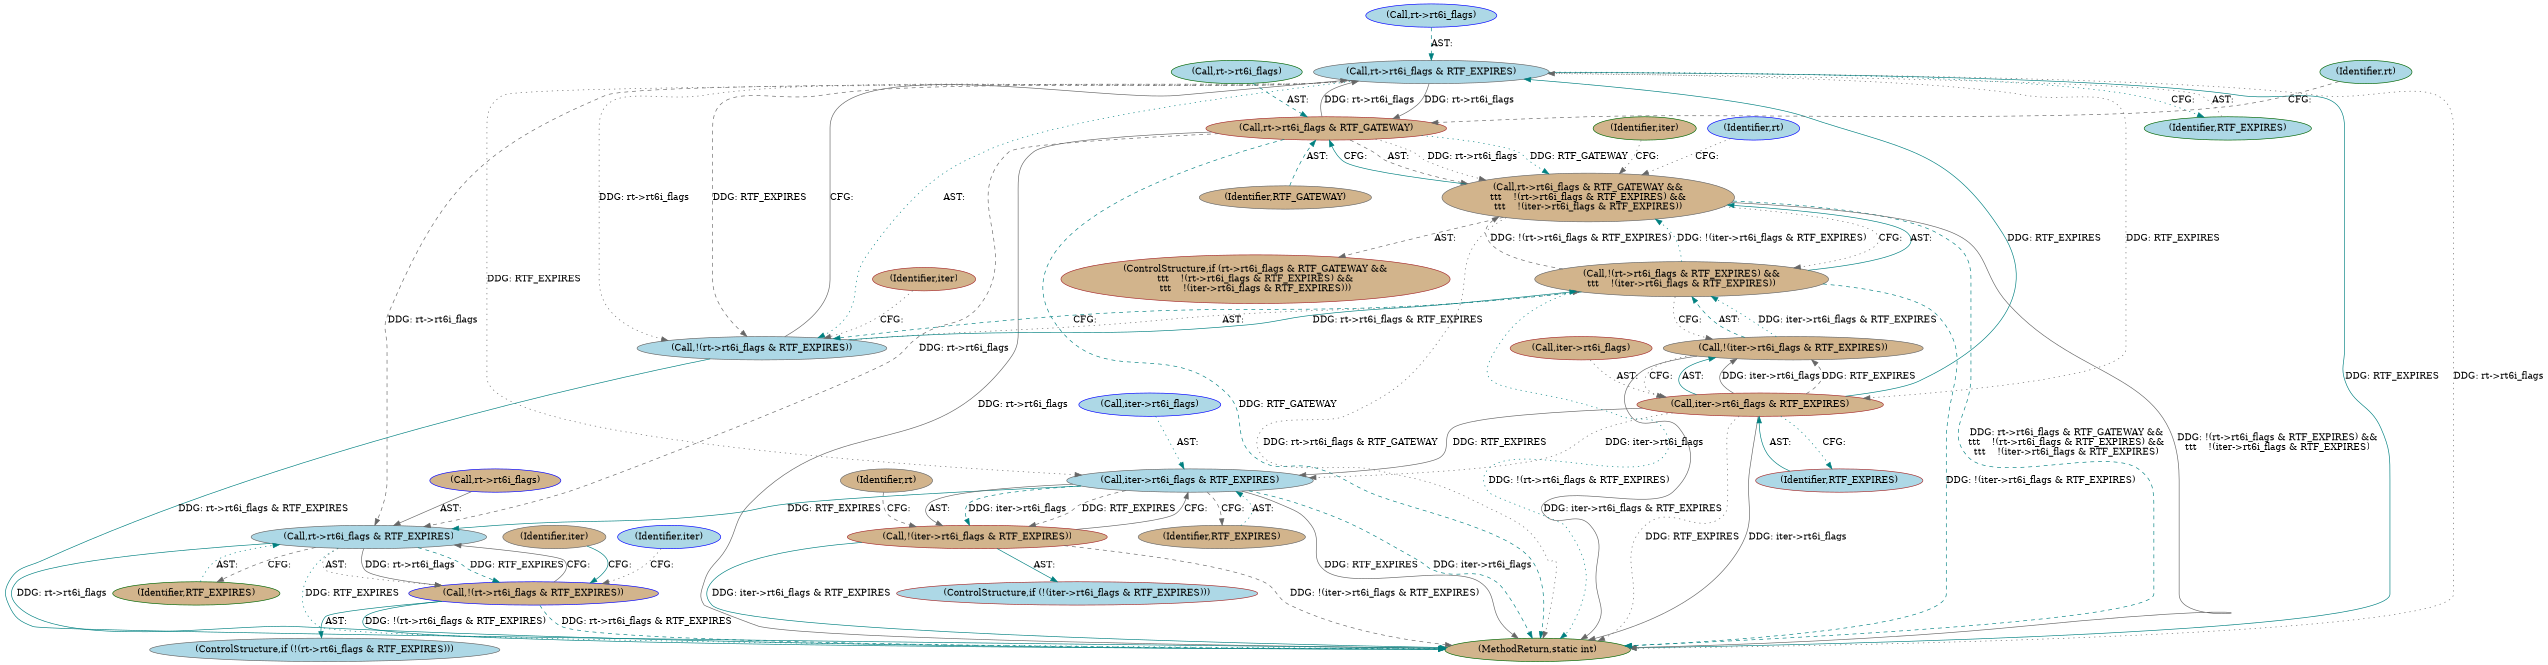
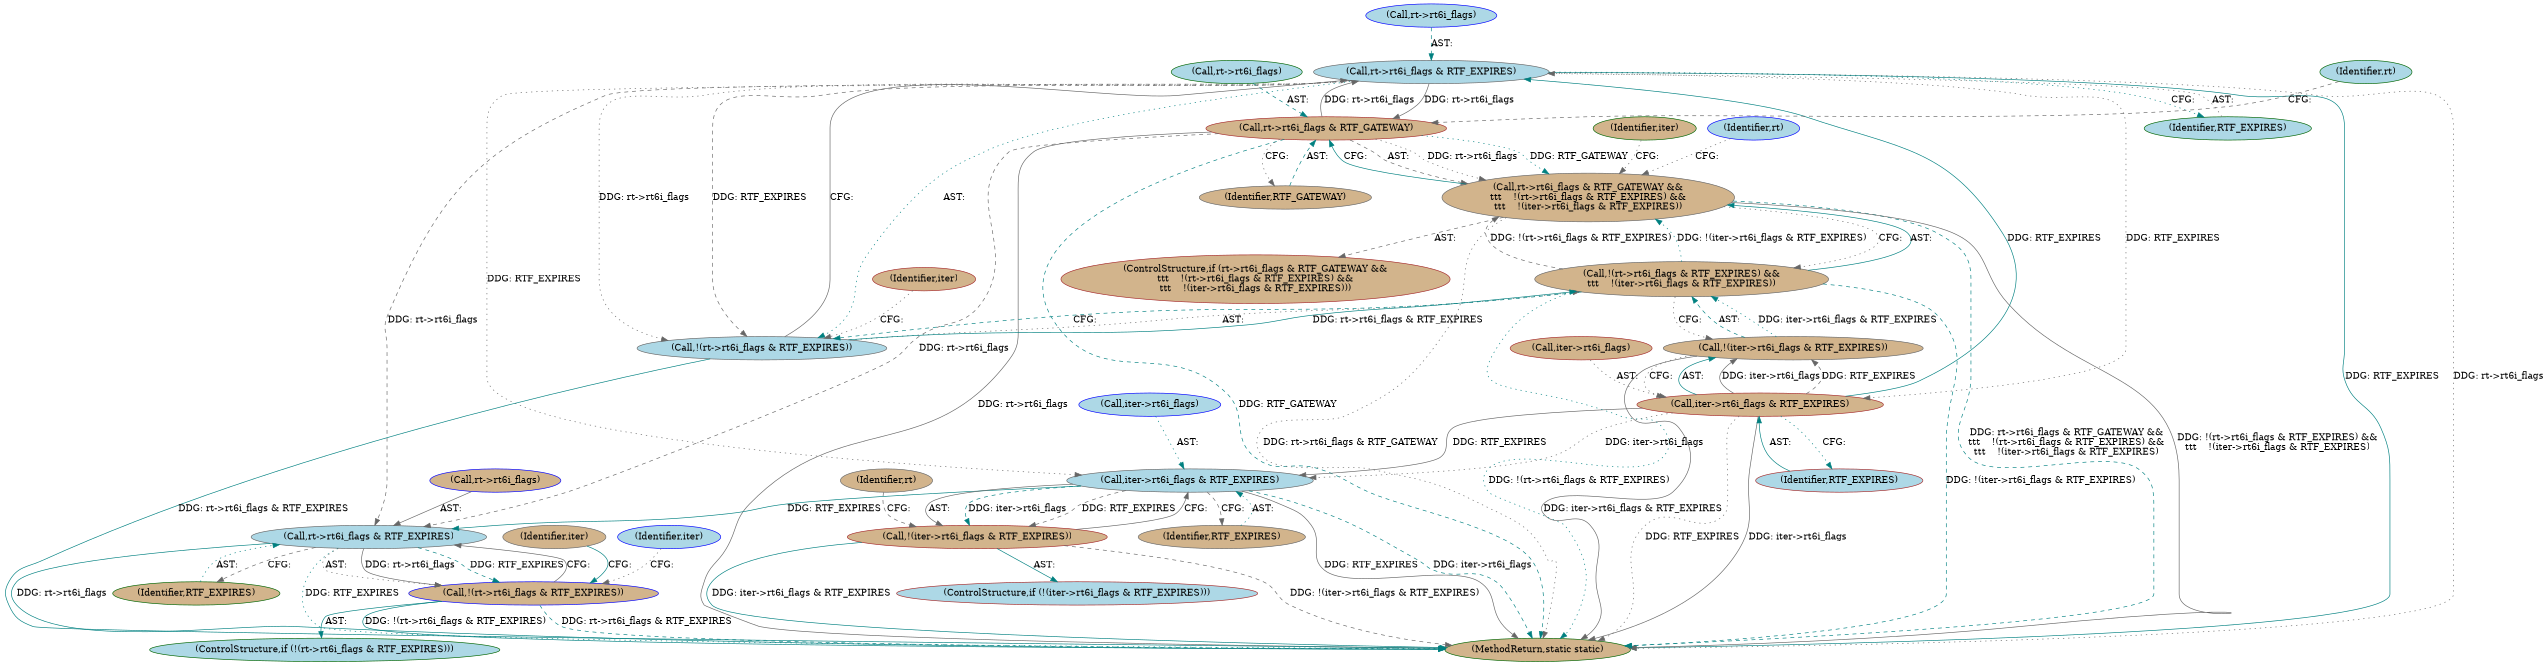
edge "(Call,rt->rt6i_flags & RTF_GATEWAY)" -> "(Identifier,RTF_GATEWAY)": added, label "CFG:"
node "(ControlStructure,if (!(rt->rt6i_flags & RTF_EXPIRES)))": color gray40 -> darkgreen
node "(MethodReturn,static int)": label "(MethodReturn,static int)" -> "(MethodReturn,static static)"
